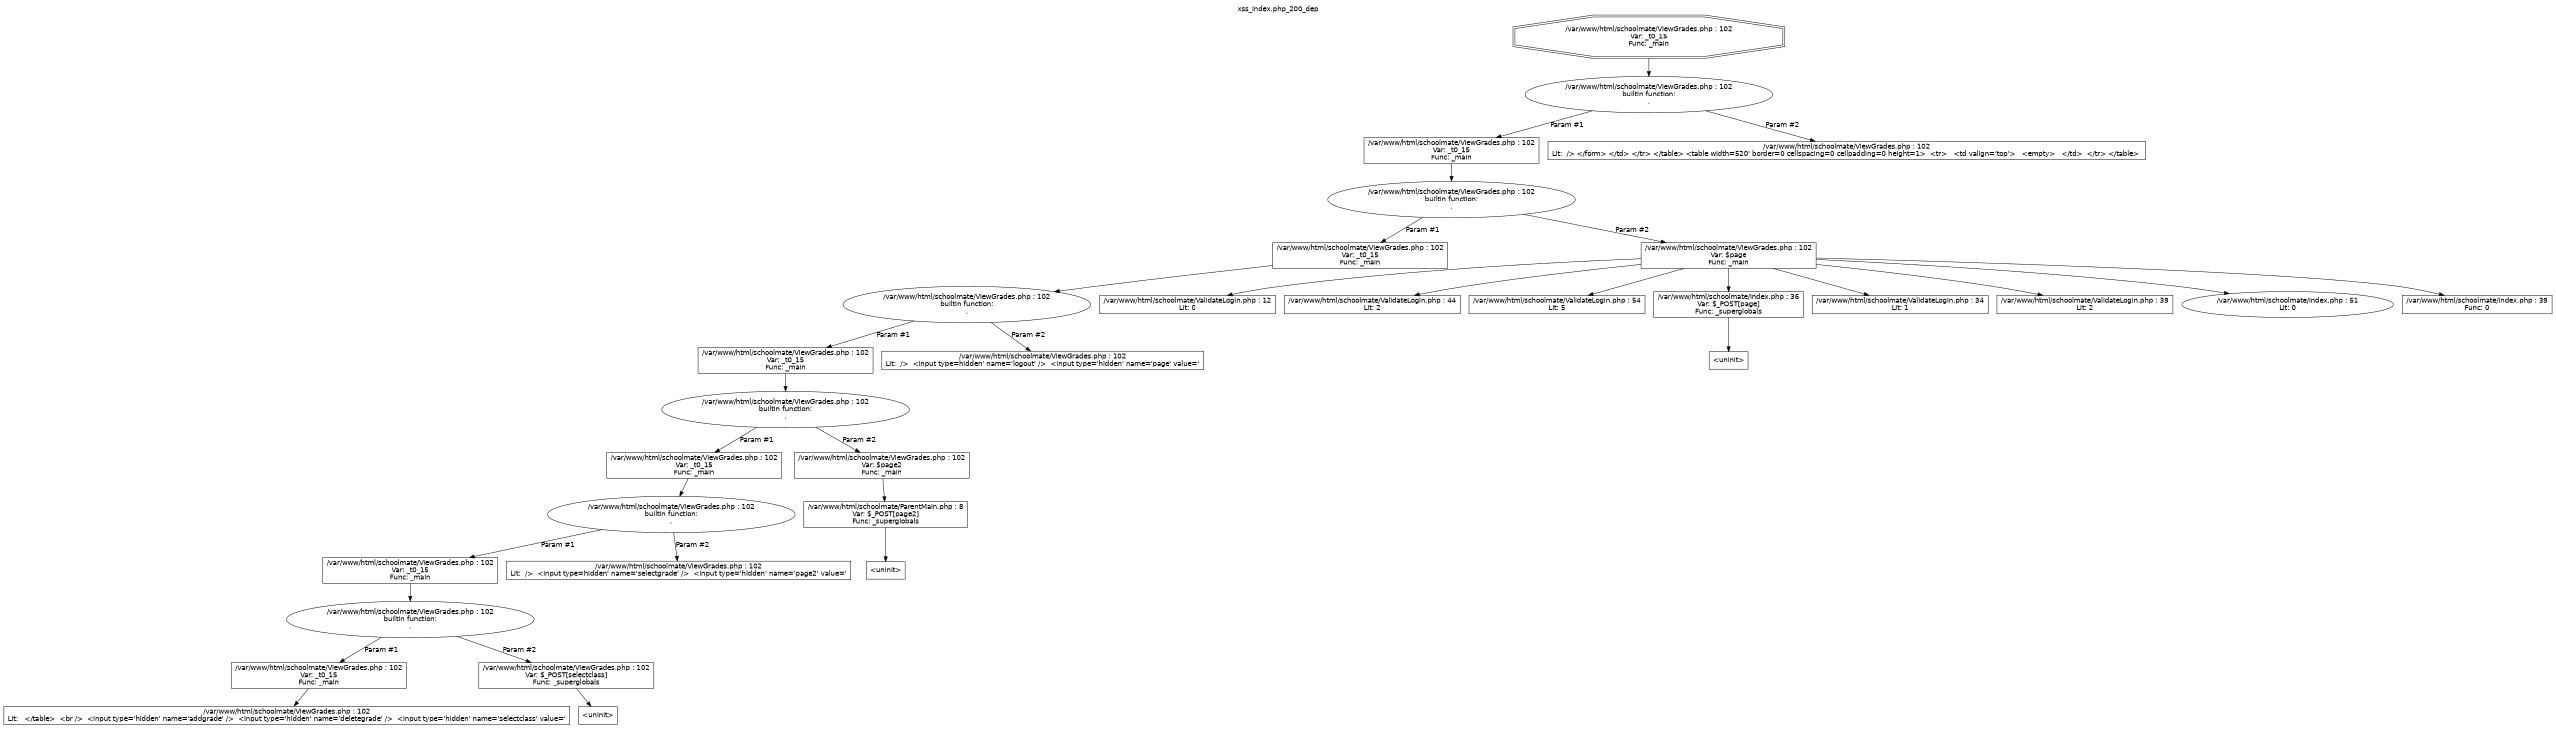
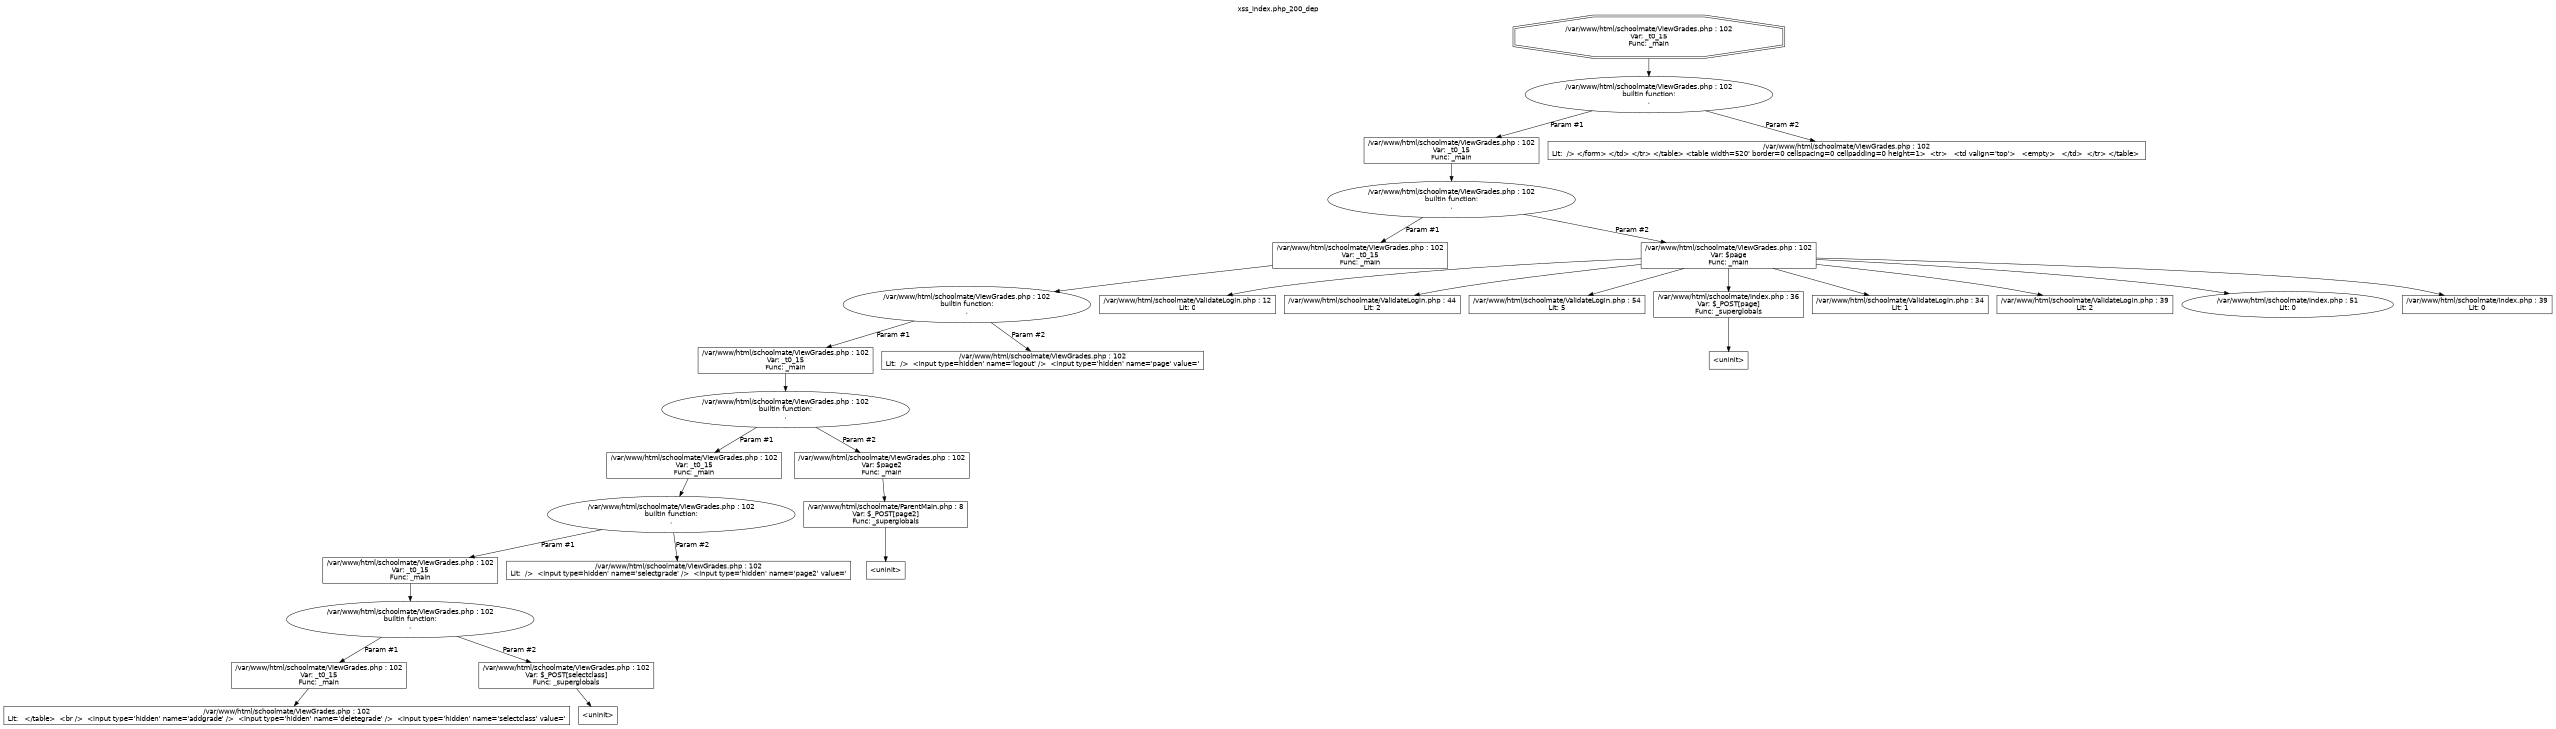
node "/var/www/html/schoolmate/index.php : 39 Func: 0": label "/var/www/html/schoolmate/index.php : 39 Func: 0" -> "/var/www/html/schoolmate/index.php : 39 Lit: 0"
